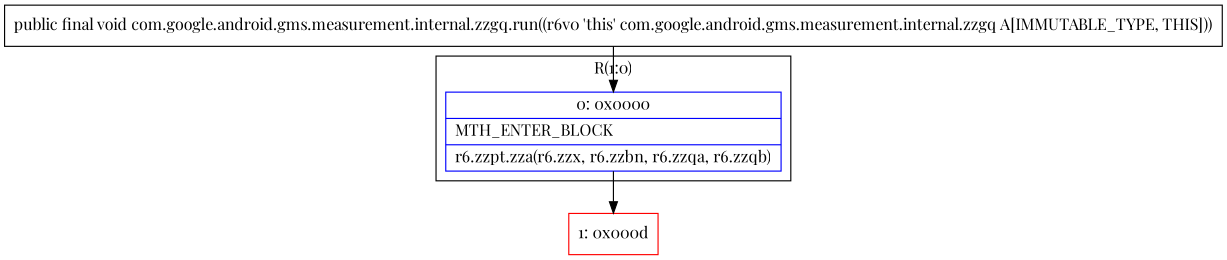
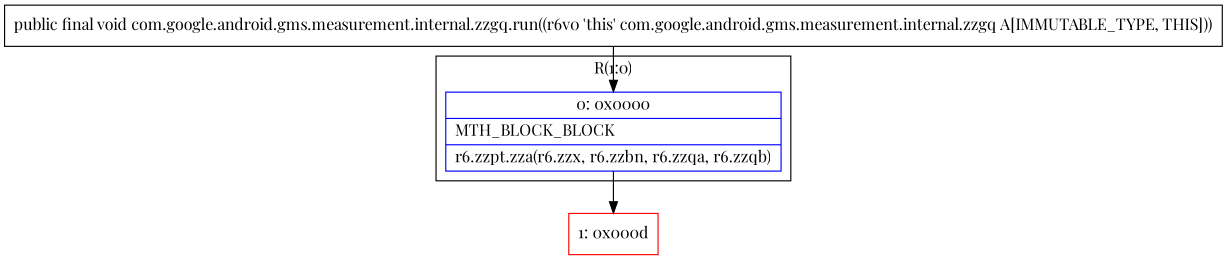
node "0: 0x0000": text "MTH_ENTER_BLOCK" -> "MTH_BLOCK_BLOCK"
